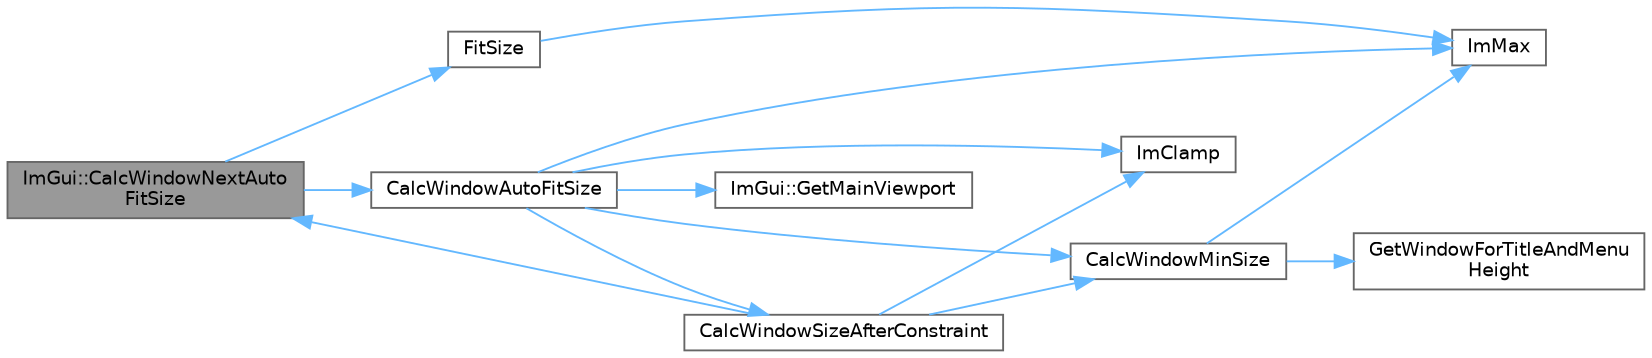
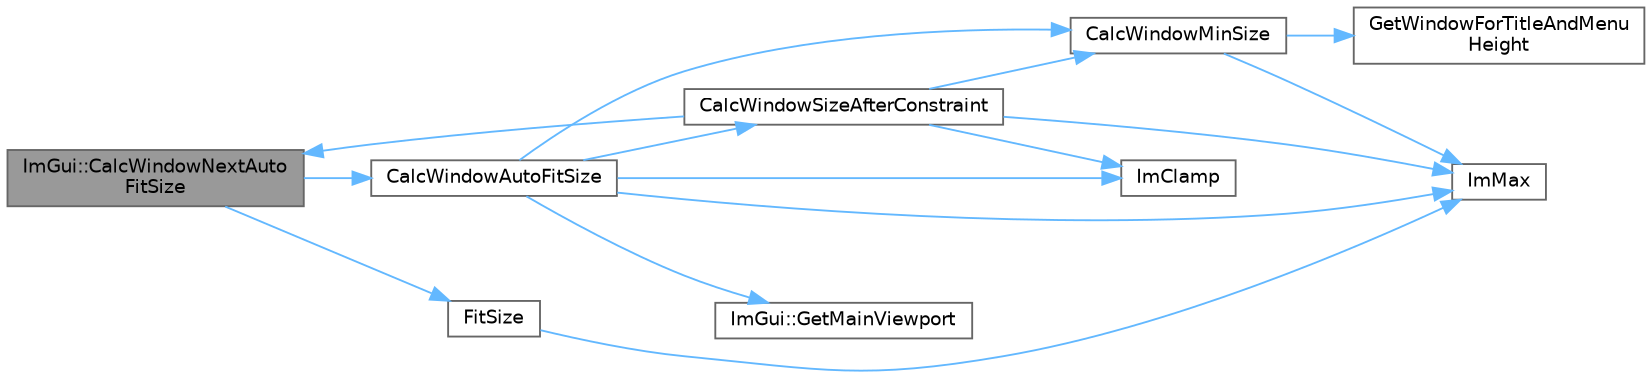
edge "CalcWindowSizeAfterConstraint" -> "ImMax": added
